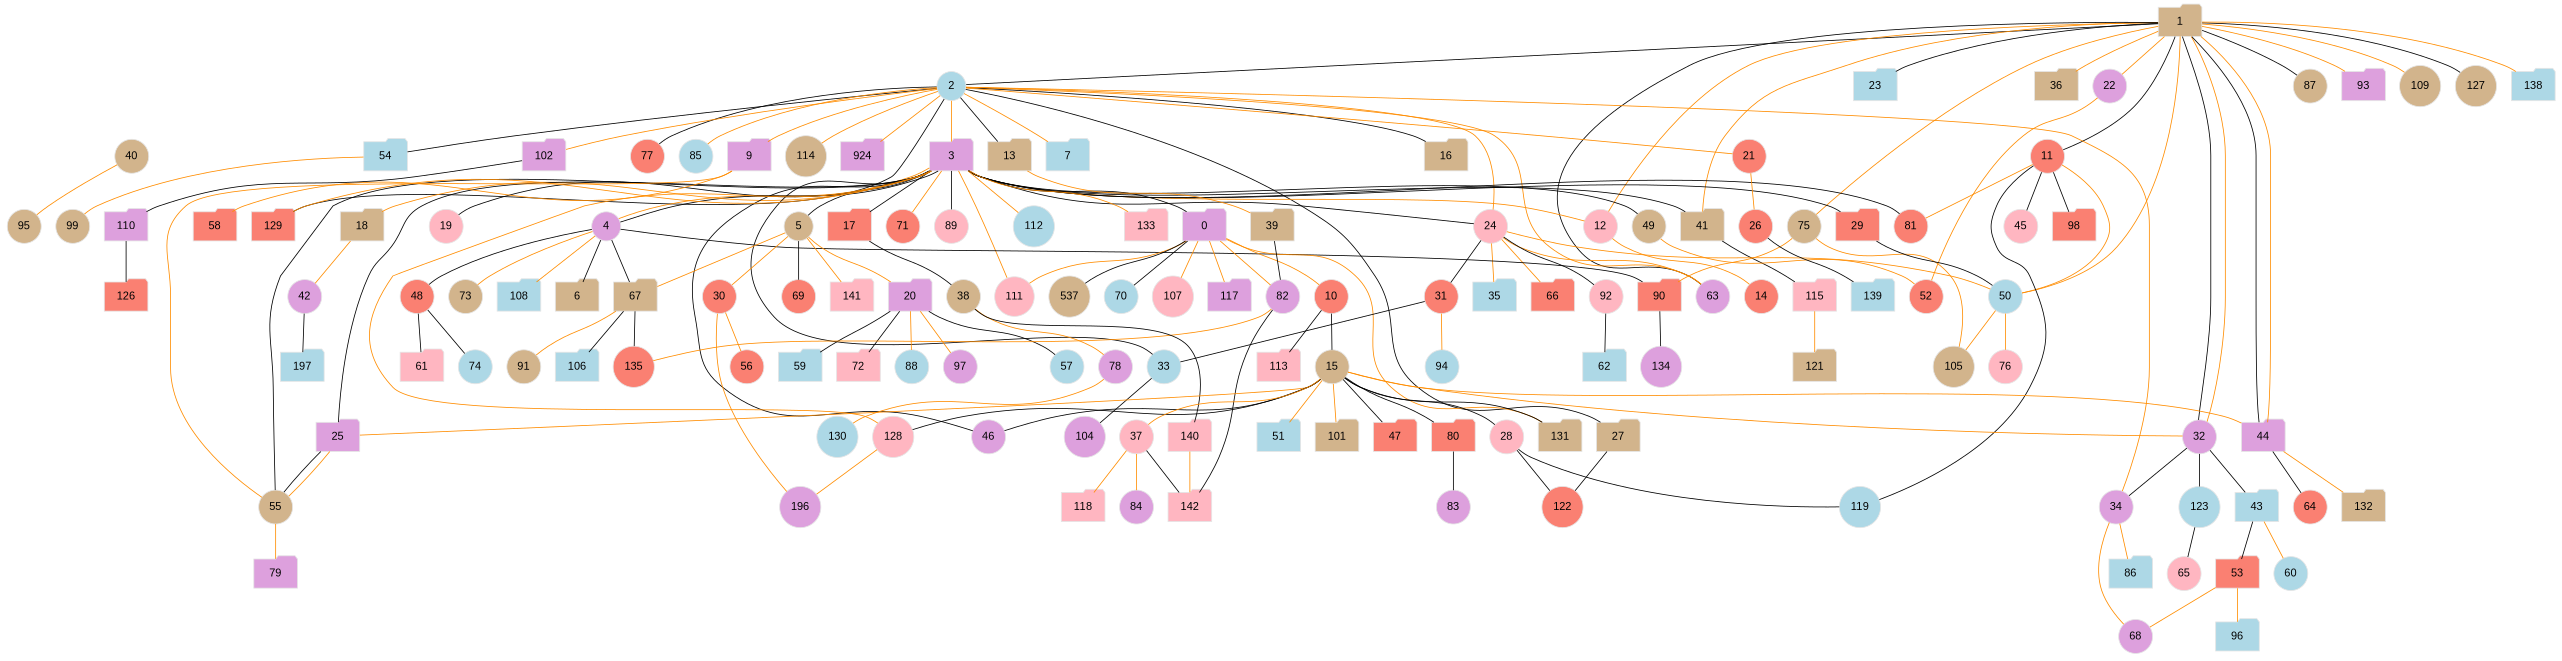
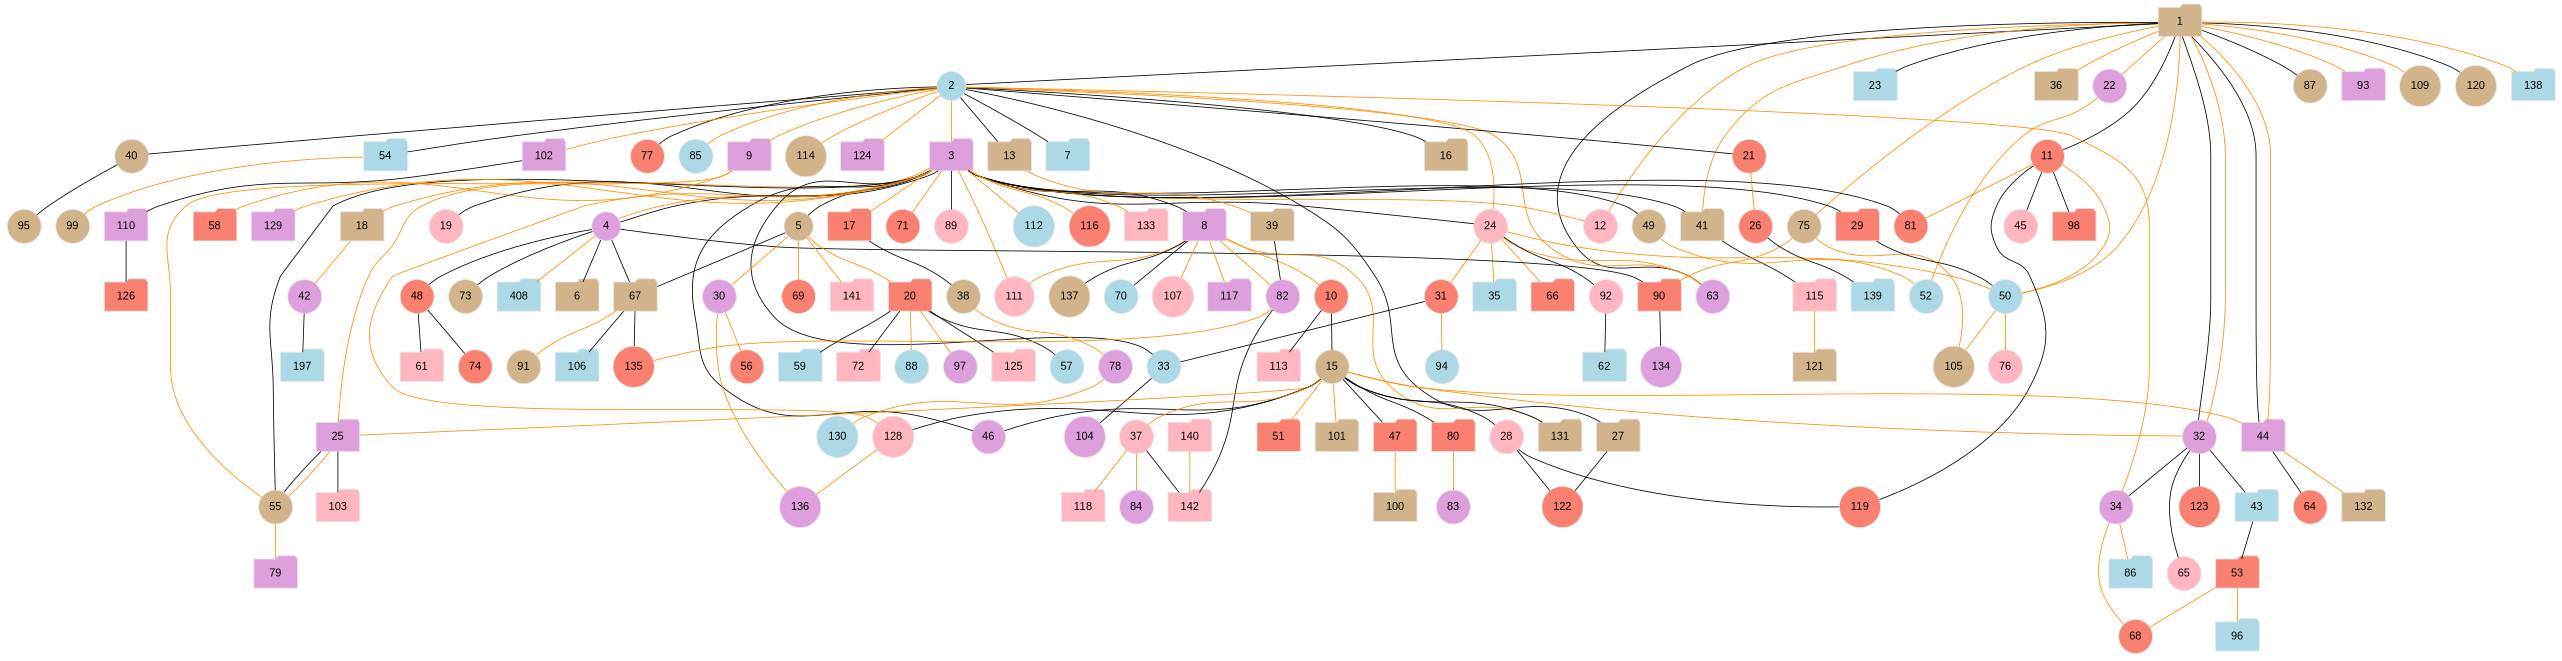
node "127": label "127" -> "120"
edge "2" -- "7": color darkorange -> black
edge "2" -- "21": color darkorange -> black
node "924": label "924" -> "124"
edge "40" -- "95": color darkorange -> black
edge "3" -- "17": color black -> darkorange
edge "2" -- "129": now "2" -- "40"
edge "3" -- "25": color black -> darkorange
node "129": fillcolor salmon -> plum
node "116": added
node "0": label "0" -> "8"
edge "4" -- "73": color darkorange -> black
edge "5" -- "67": color darkorange -> black
edge "5" -- "69": color black -> darkorange
edge "24" -- "31": color black -> darkorange
node "108": label "108" -> "408"
node "30": fillcolor salmon -> plum
node "20": fillcolor plum -> salmon
node "537": label "537" -> "137"
node "14": removed
node "52": fillcolor salmon -> lightblue
edge "38" -- "140": removed
node "74": fillcolor lightblue -> salmon
node "125": added
node "51": fillcolor lightblue -> salmon
edge "80" -- "83": color black -> darkorange
node "103": added
node "196": label "196" -> "136"
node "100": added
node "119": fillcolor lightblue -> salmon
node "123": fillcolor lightblue -> salmon
edge "123" -- "65": now "32" -- "65"
node "60": removed
node "68": fillcolor plum -> salmon
